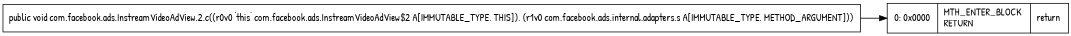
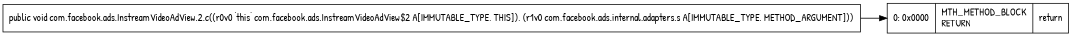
node "0: 0x0000": text "MTH_ENTER_BLOCK" -> "MTH_METHOD_BLOCK"
